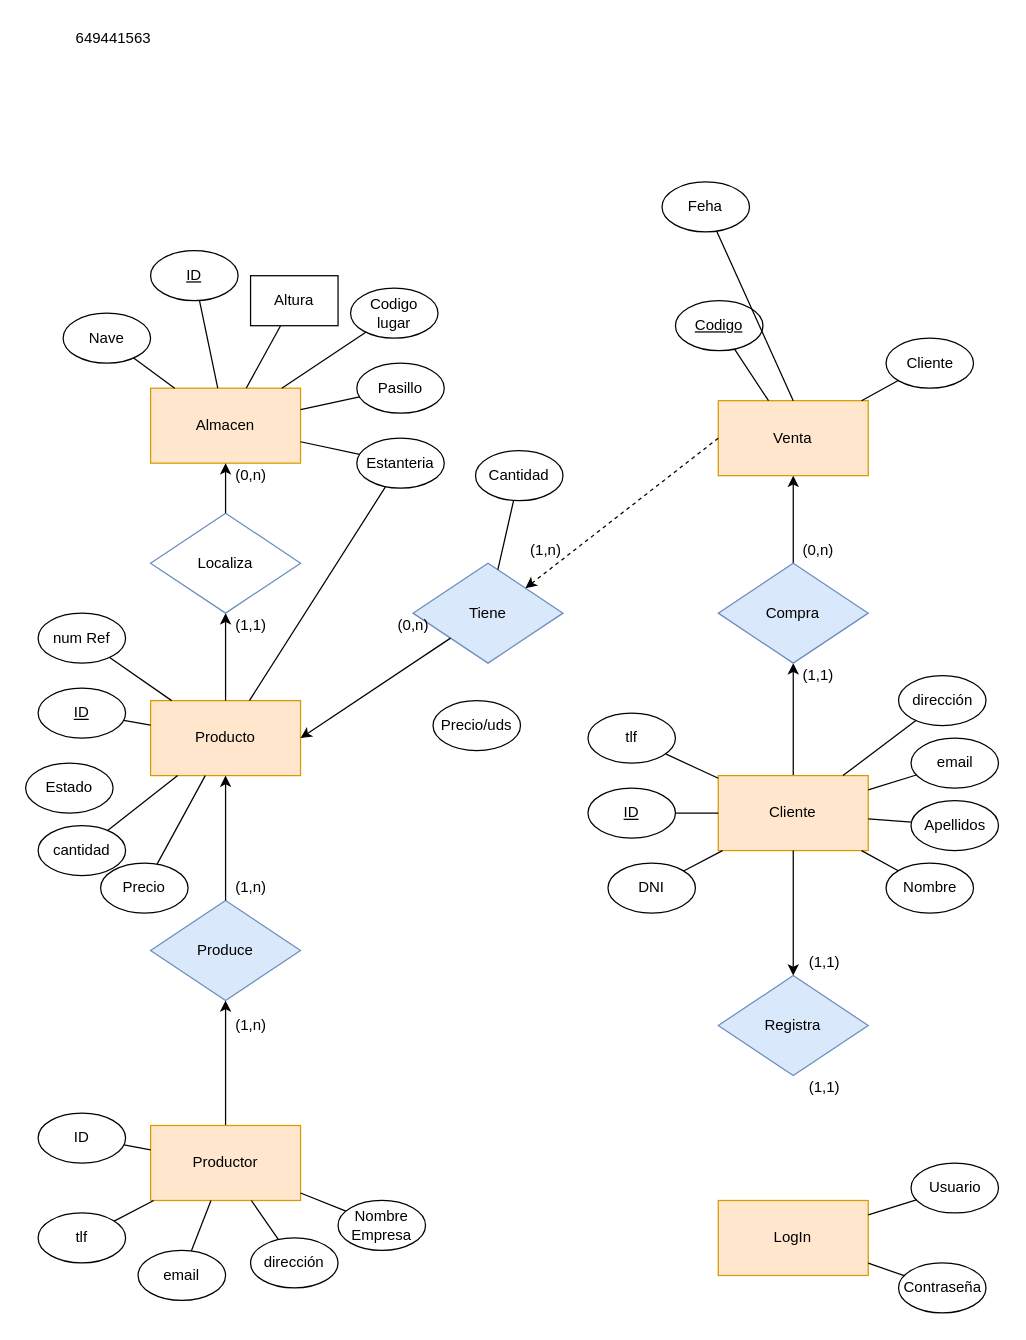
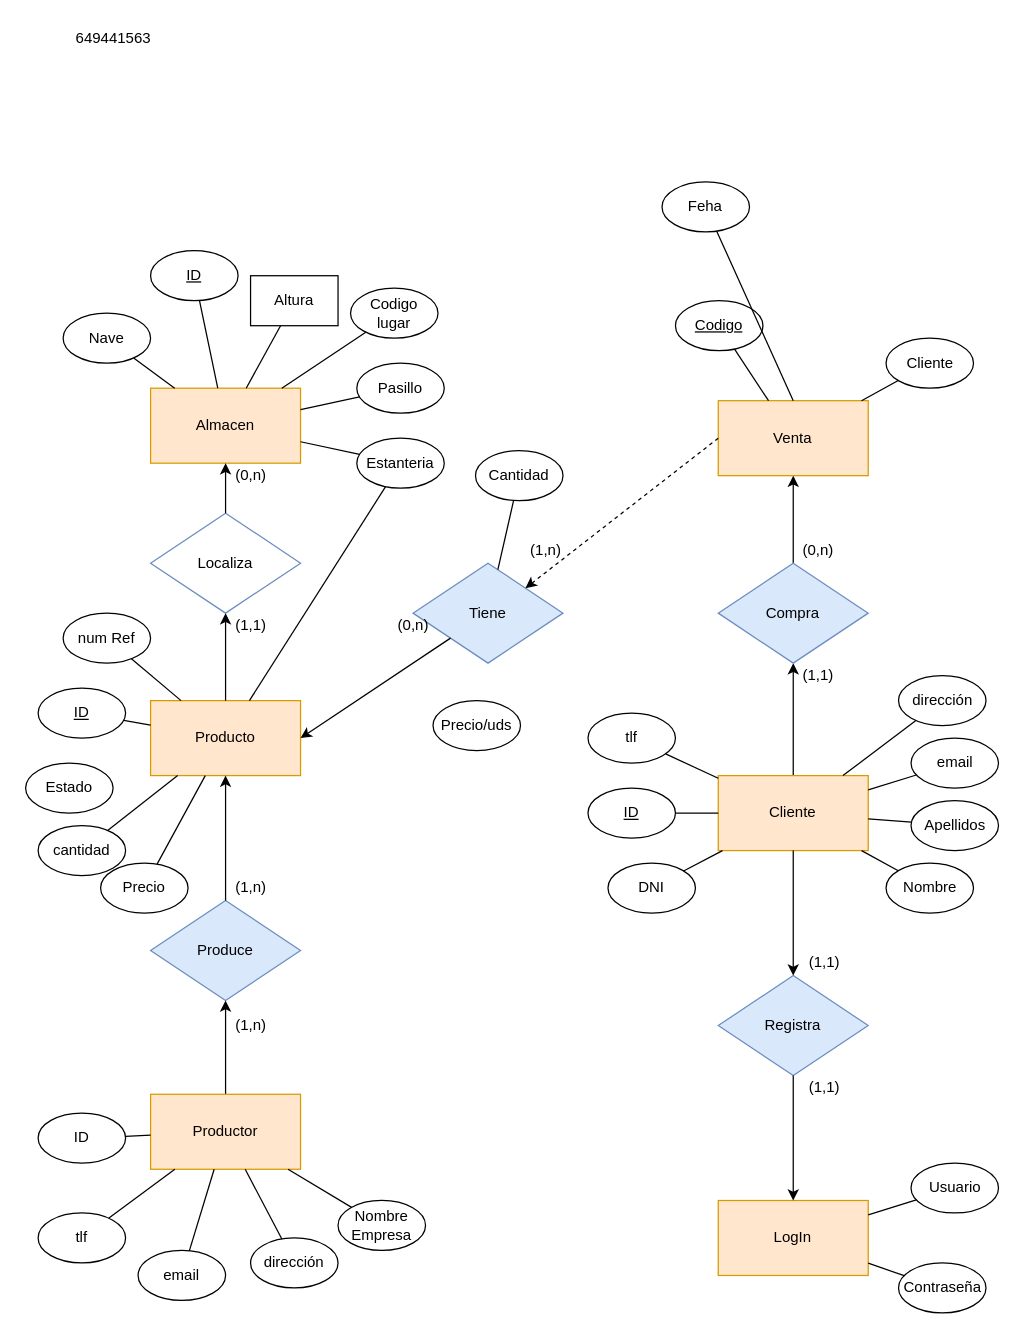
node "num Ref": moved (82, 638) -> (107, 638)
edge "Registra" -> "LogIn": added
node "Productor": moved (226, 1163) -> (226, 1132)
